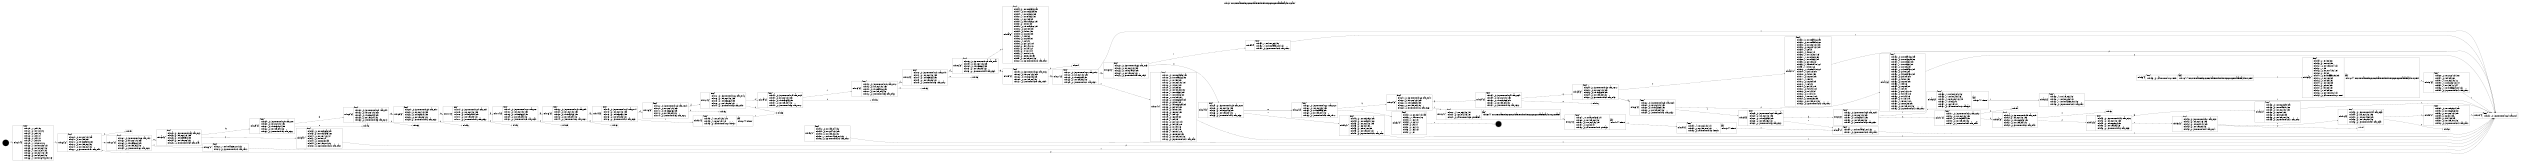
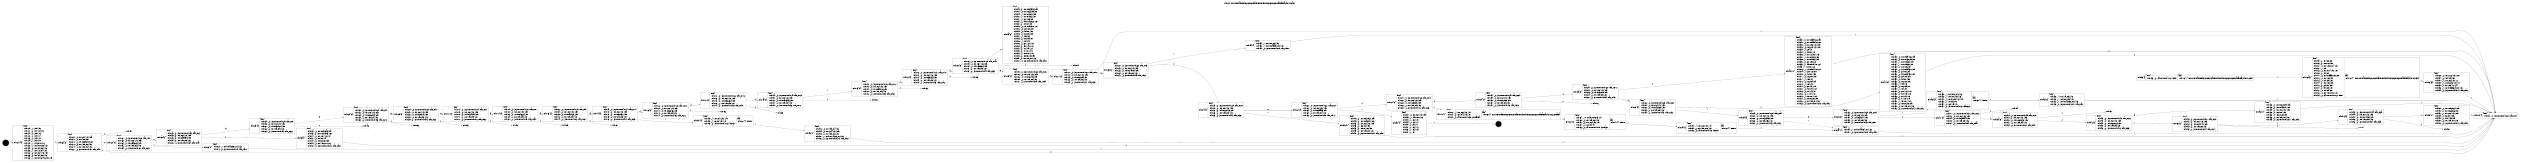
edge "0x4017fe [25]" -> "0x402009": now "0x4017e5 [25]" -> "0x402009"
node "0x401c07 [101]": removed
edge "0x4019cb [13]" -> "0x401f8e": now "0x4019cb [13]" -> "0x4019d8 [21]"
